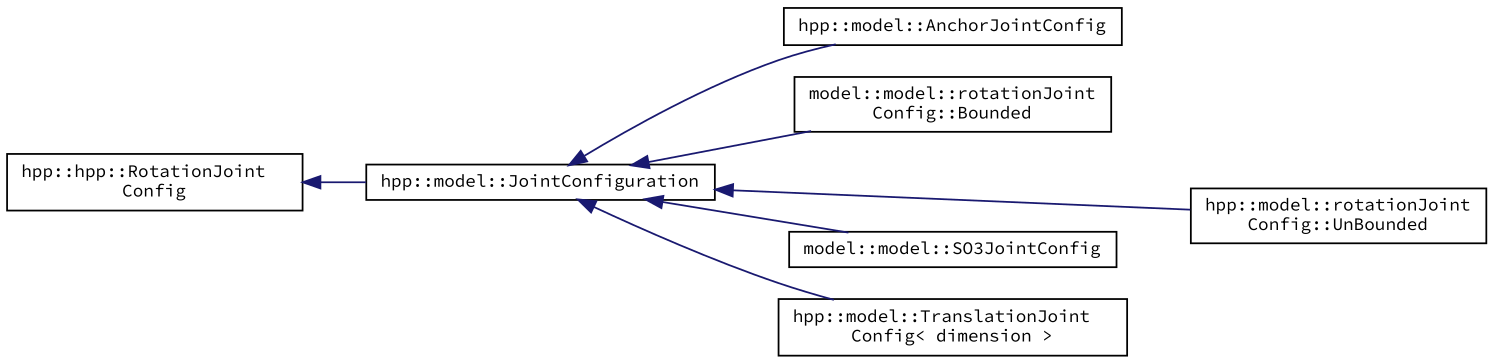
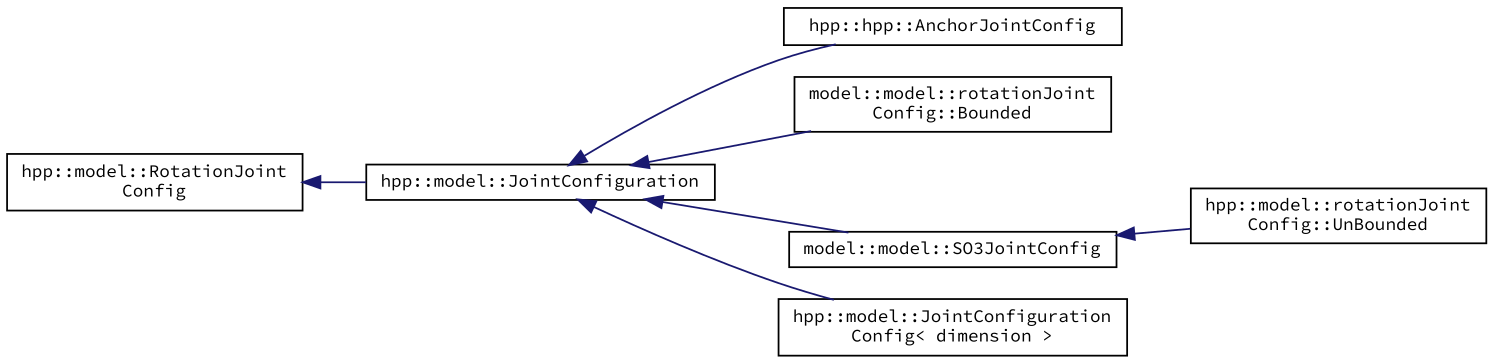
node "hpp::model::AnchorJointConfig": label "hpp::model::AnchorJointConfig" -> "hpp::hpp::AnchorJointConfig"
node "hpp::hpp::RotationJoint Config": label "hpp::hpp::RotationJoint Config" -> "hpp::model::RotationJoint Config"
edge "hpp::model::rotationJoint Config::UnBounded" -> "hpp::model::JointConfiguration": now "hpp::model::rotationJoint Config::UnBounded" -> "model::model::SO3JointConfig"
node "hpp::model::TranslationJoint Config< dimension >": label "hpp::model::TranslationJoint Config< dimension >" -> "hpp::model::JointConfiguration Config< dimension >"
